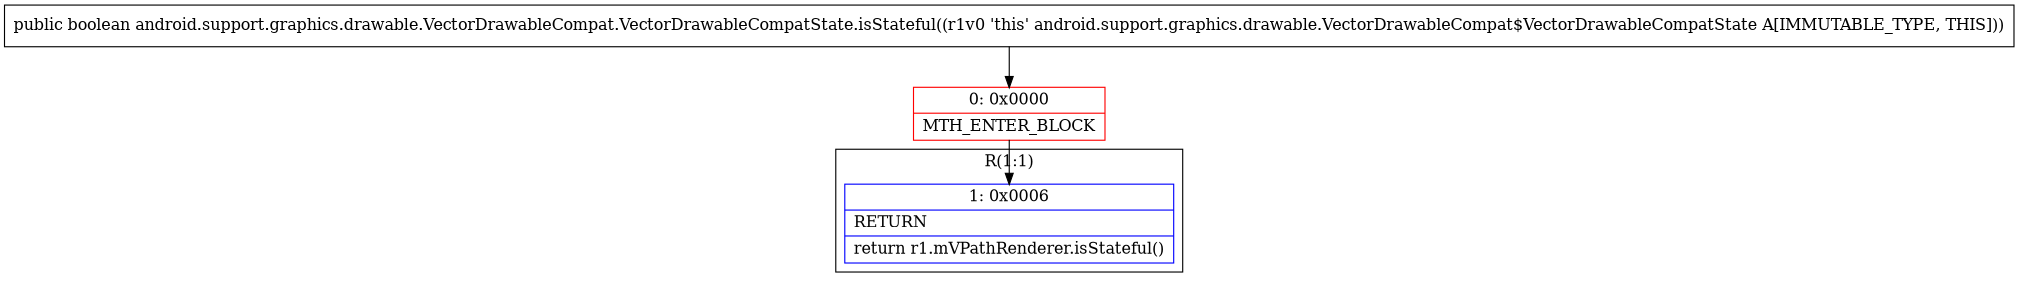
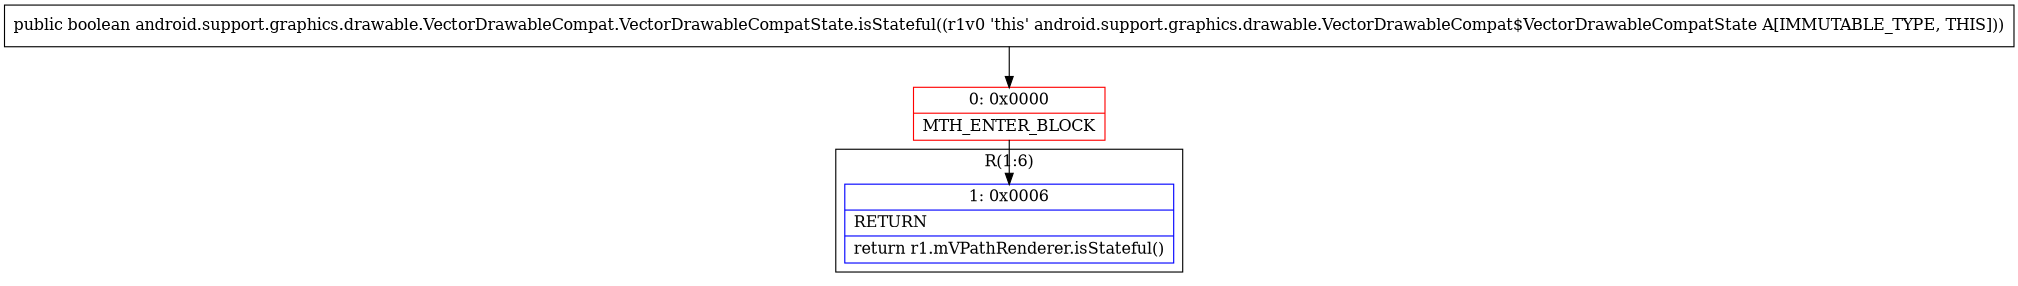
cluster "R(1:1)": label "R(1:1)" -> "R(1:6)"
